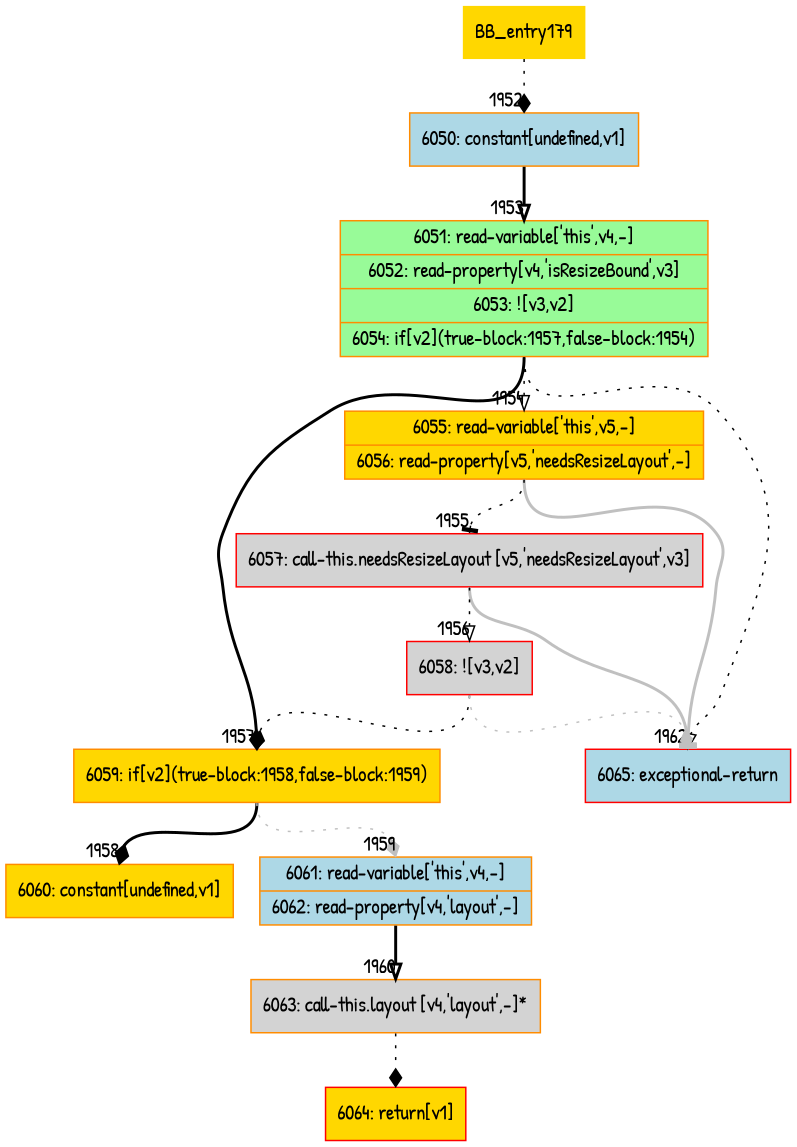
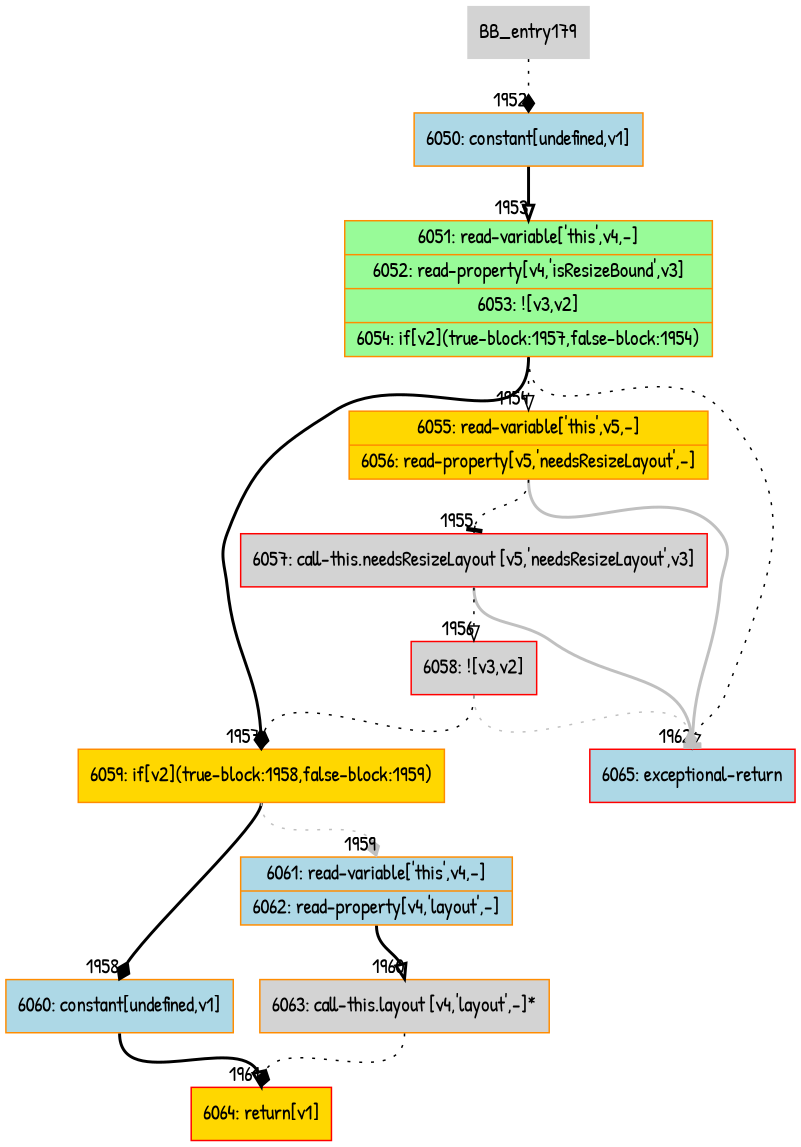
node "BB_entry179": fillcolor gold -> lightgrey
node "6060: constant[undefined,v1]": fillcolor gold -> lightblue
edge "6060: constant[undefined,v1]" -> "6064: return[v1]": added
